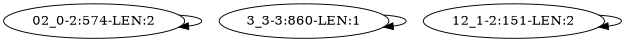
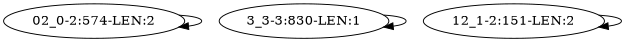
node "3_3-3:860-LEN:1": label "3_3-3:860-LEN:1" -> "3_3-3:830-LEN:1"
